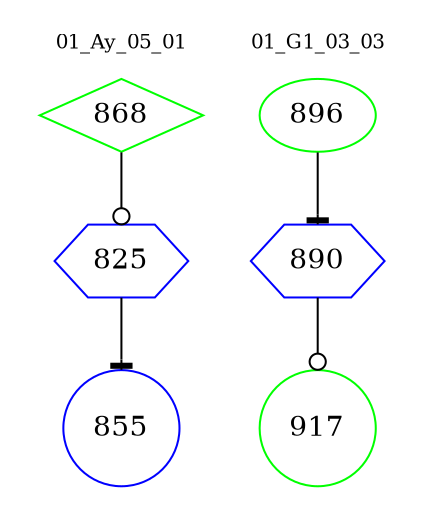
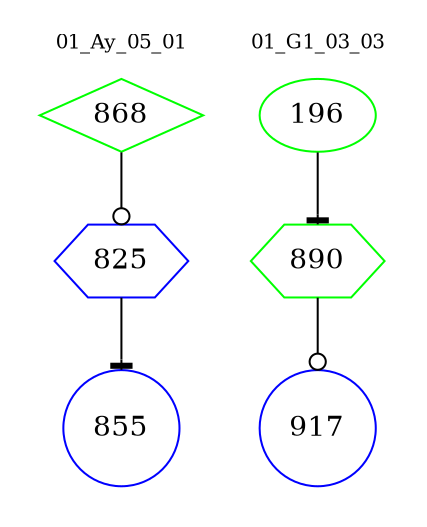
node "896": label "896" -> "196"
node "890": color blue -> green
node "917": color green -> blue
